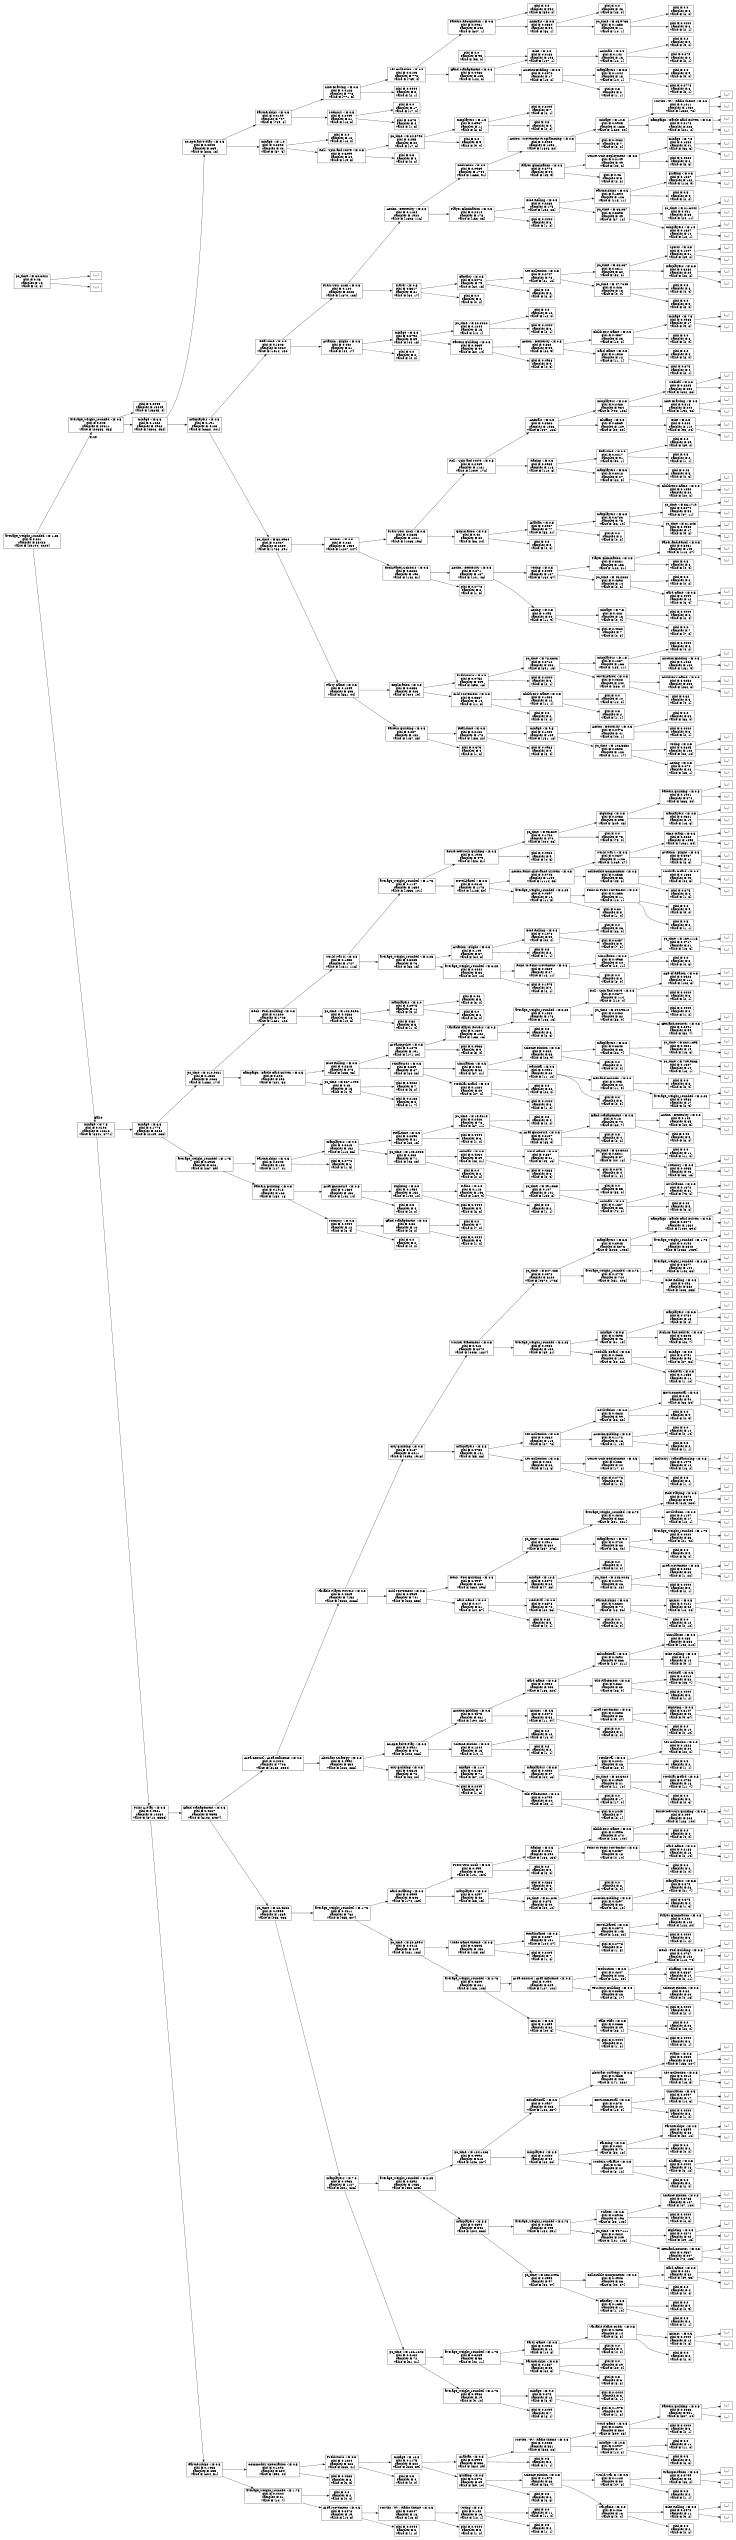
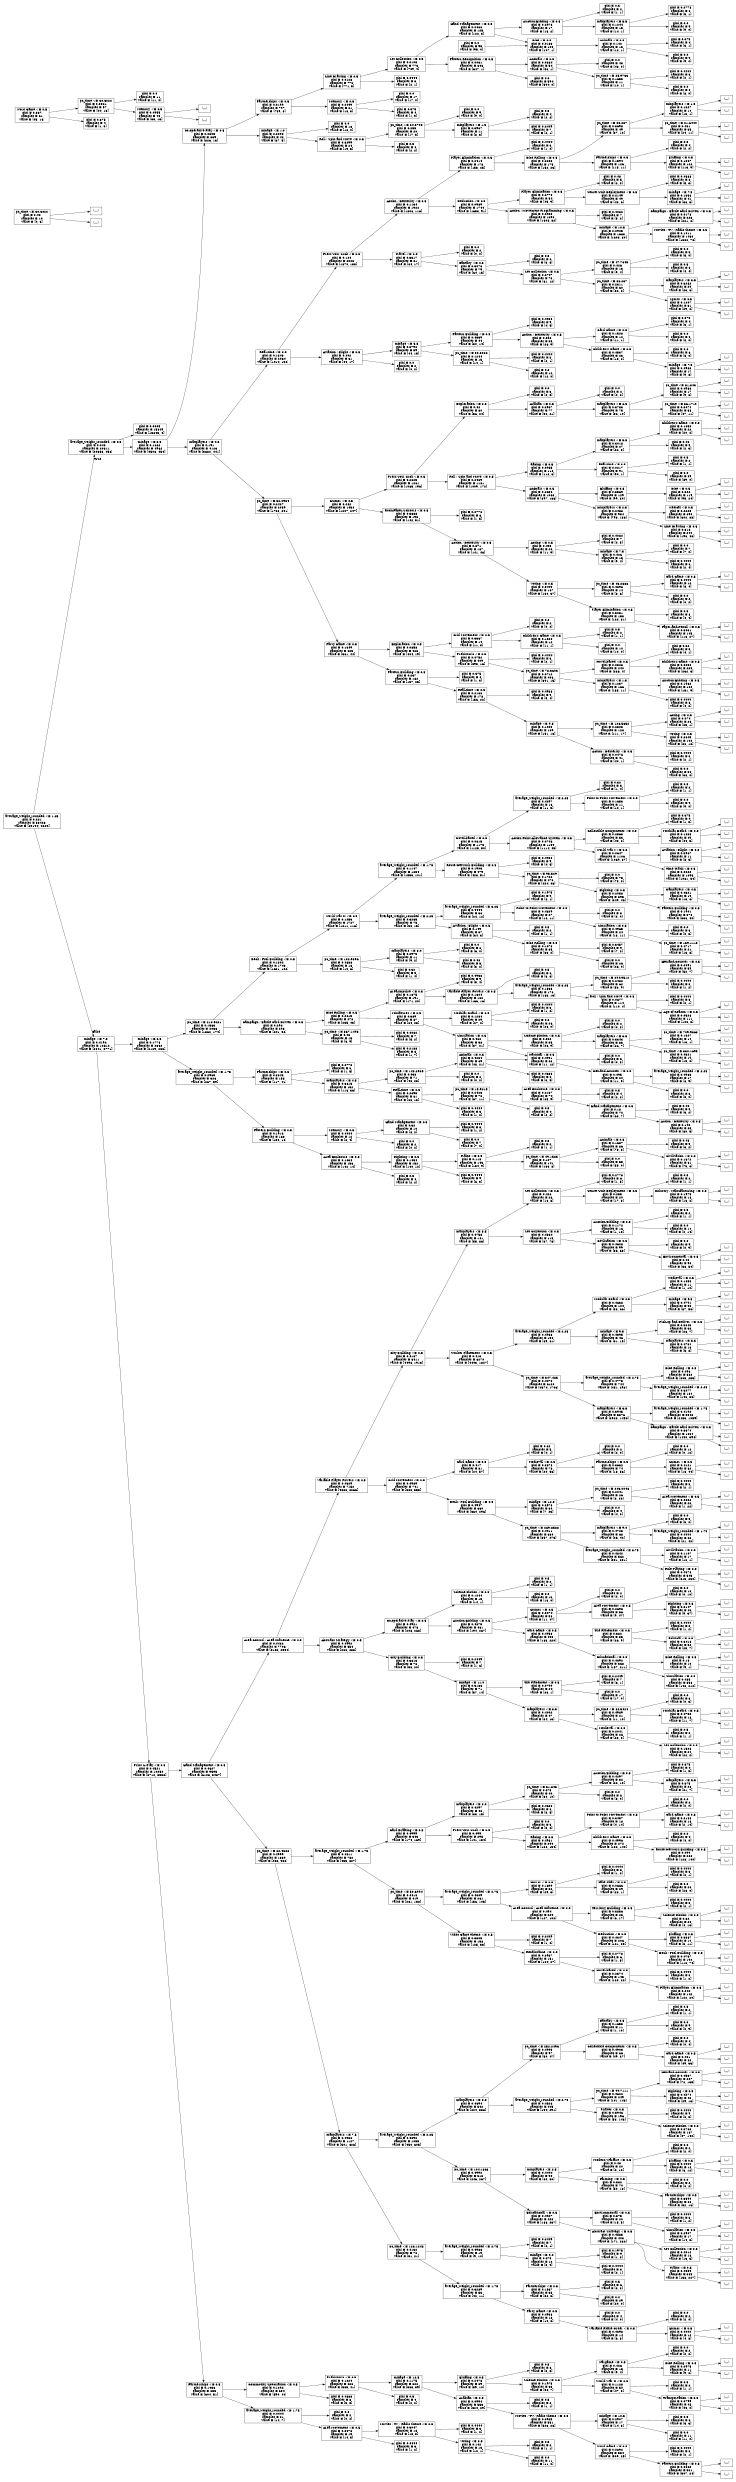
edge "Animals <= 0.5 gini = 0.4234 samples = 69 value = [48, 21]" -> "Word Game <= 0.5 gini = 0.387 samples = 61 value = [45, 16]": now "Animals <= 0.5 gini = 0.4234 samples = 69 value = [48, 21]" -> "Nautical <= 0.5 gini = 0.4991 samples = 23 value = [11, 12]"
